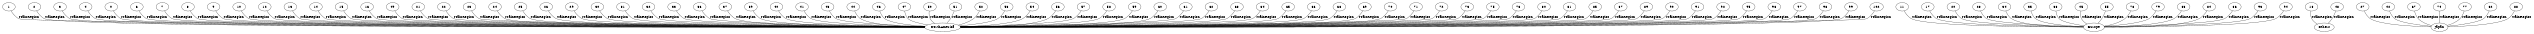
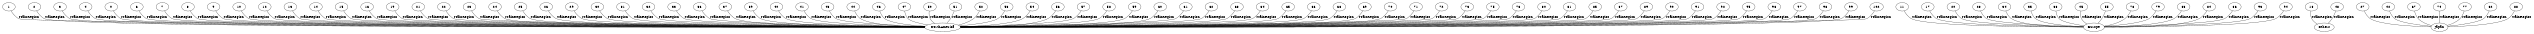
node "49": label "49" -> "19"
